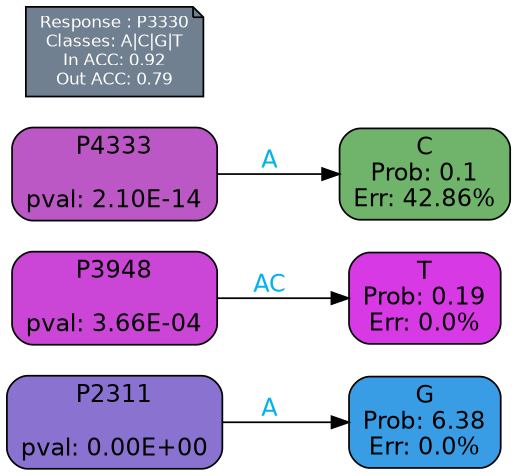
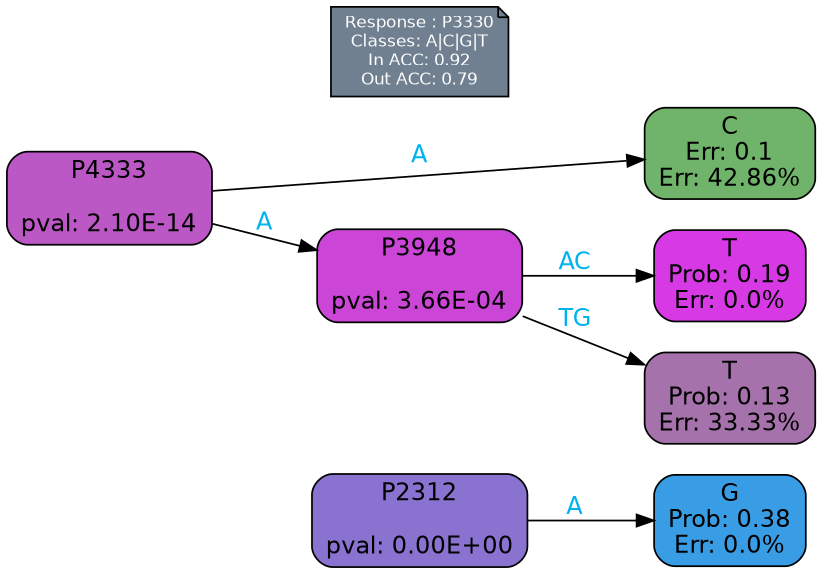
node "C Prob: 0.1 Err: 42.86%": label "C Prob: 0.1 Err: 42.86%" -> "C Err: 0.1 Err: 42.86%"
edge "P4333 pval: 2.10E-14" -> "P3948 pval: 3.66E-04": added, label "A"
node "T Prob: 0.13 Err: 33.33%": added
node "P2311 pval: 0.00E+00": label "P2311 pval: 0.00E+00" -> "P2312 pval: 0.00E+00"
node "G Prob: 6.38 Err: 0.0%": label "G Prob: 6.38 Err: 0.0%" -> "G Prob: 0.38 Err: 0.0%"
